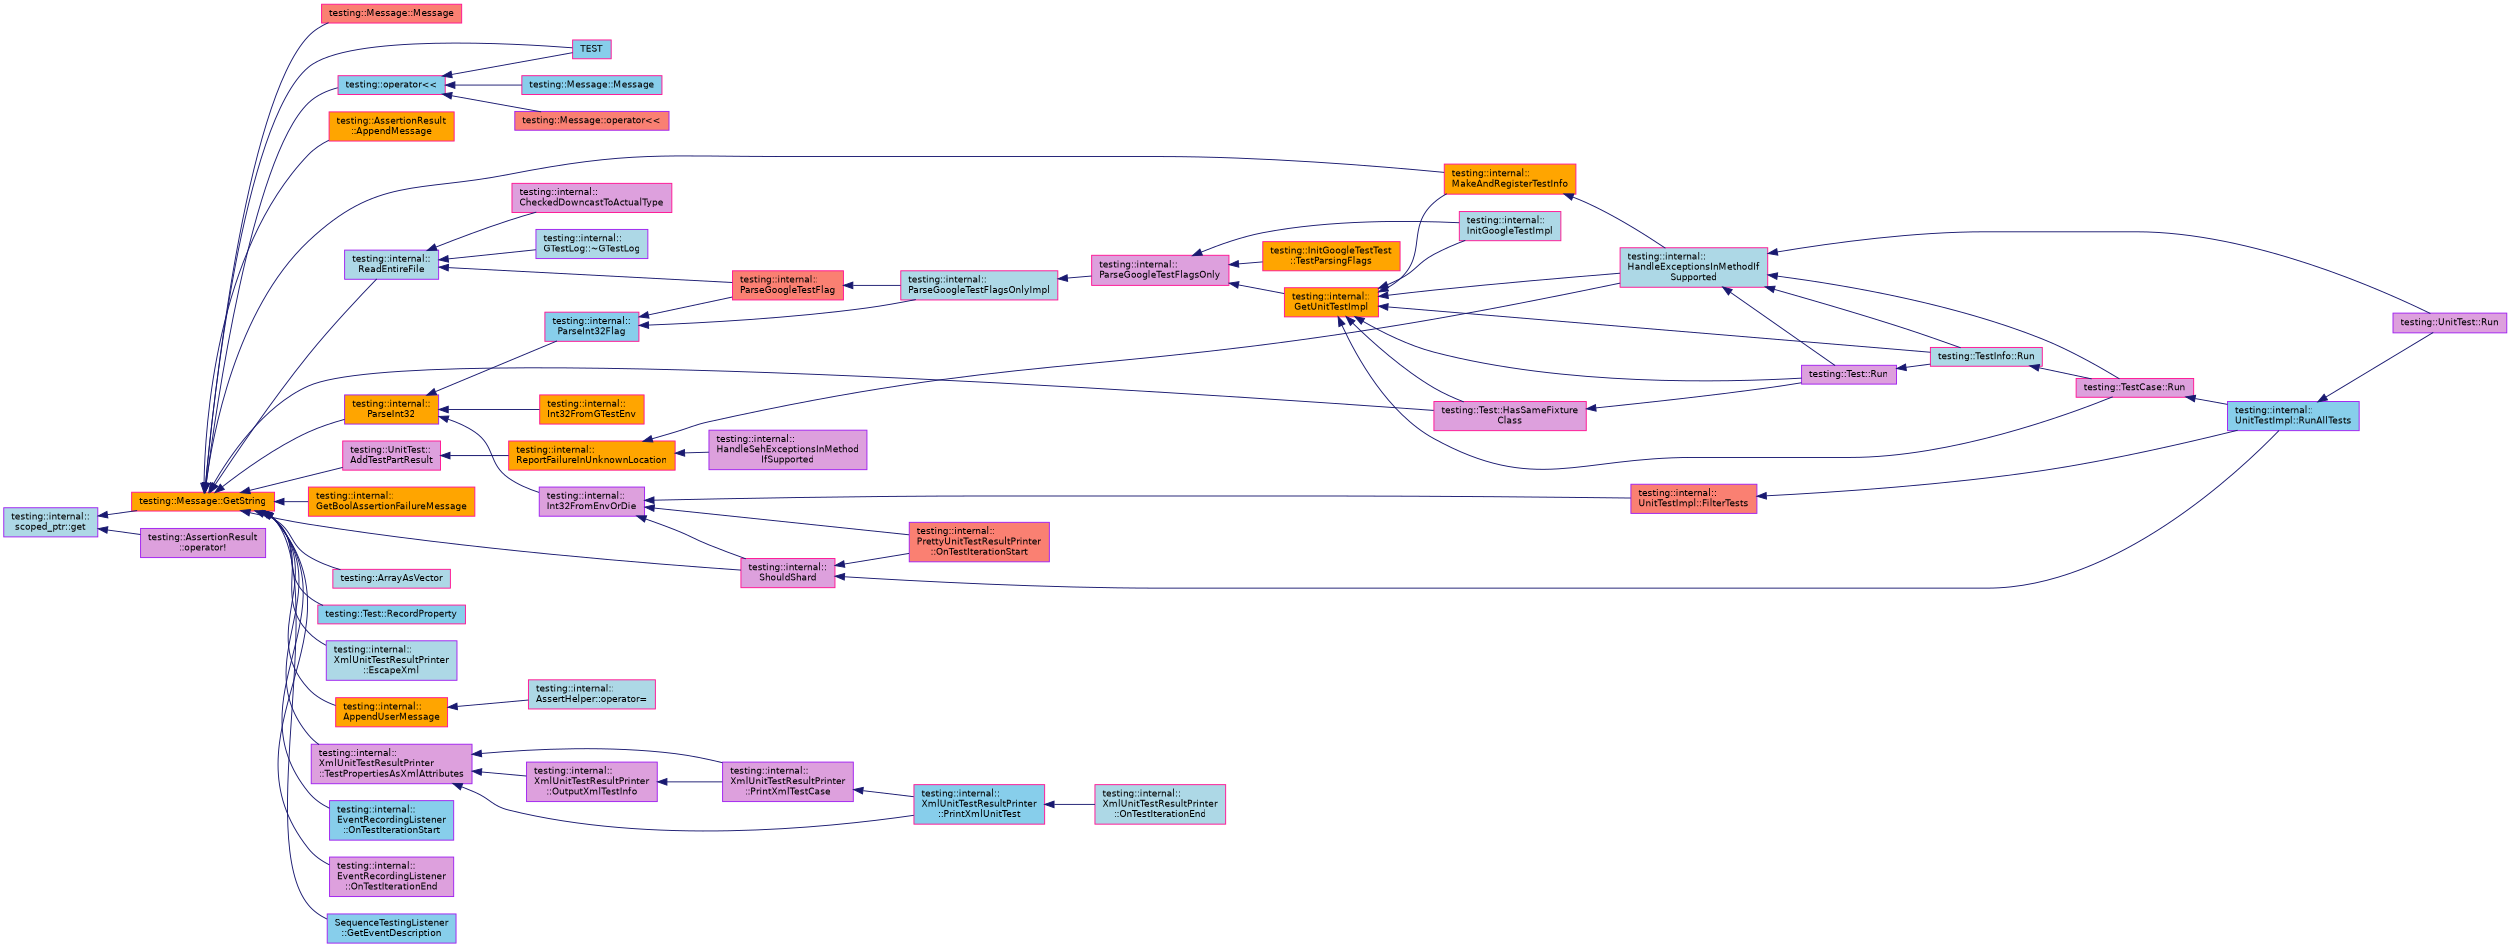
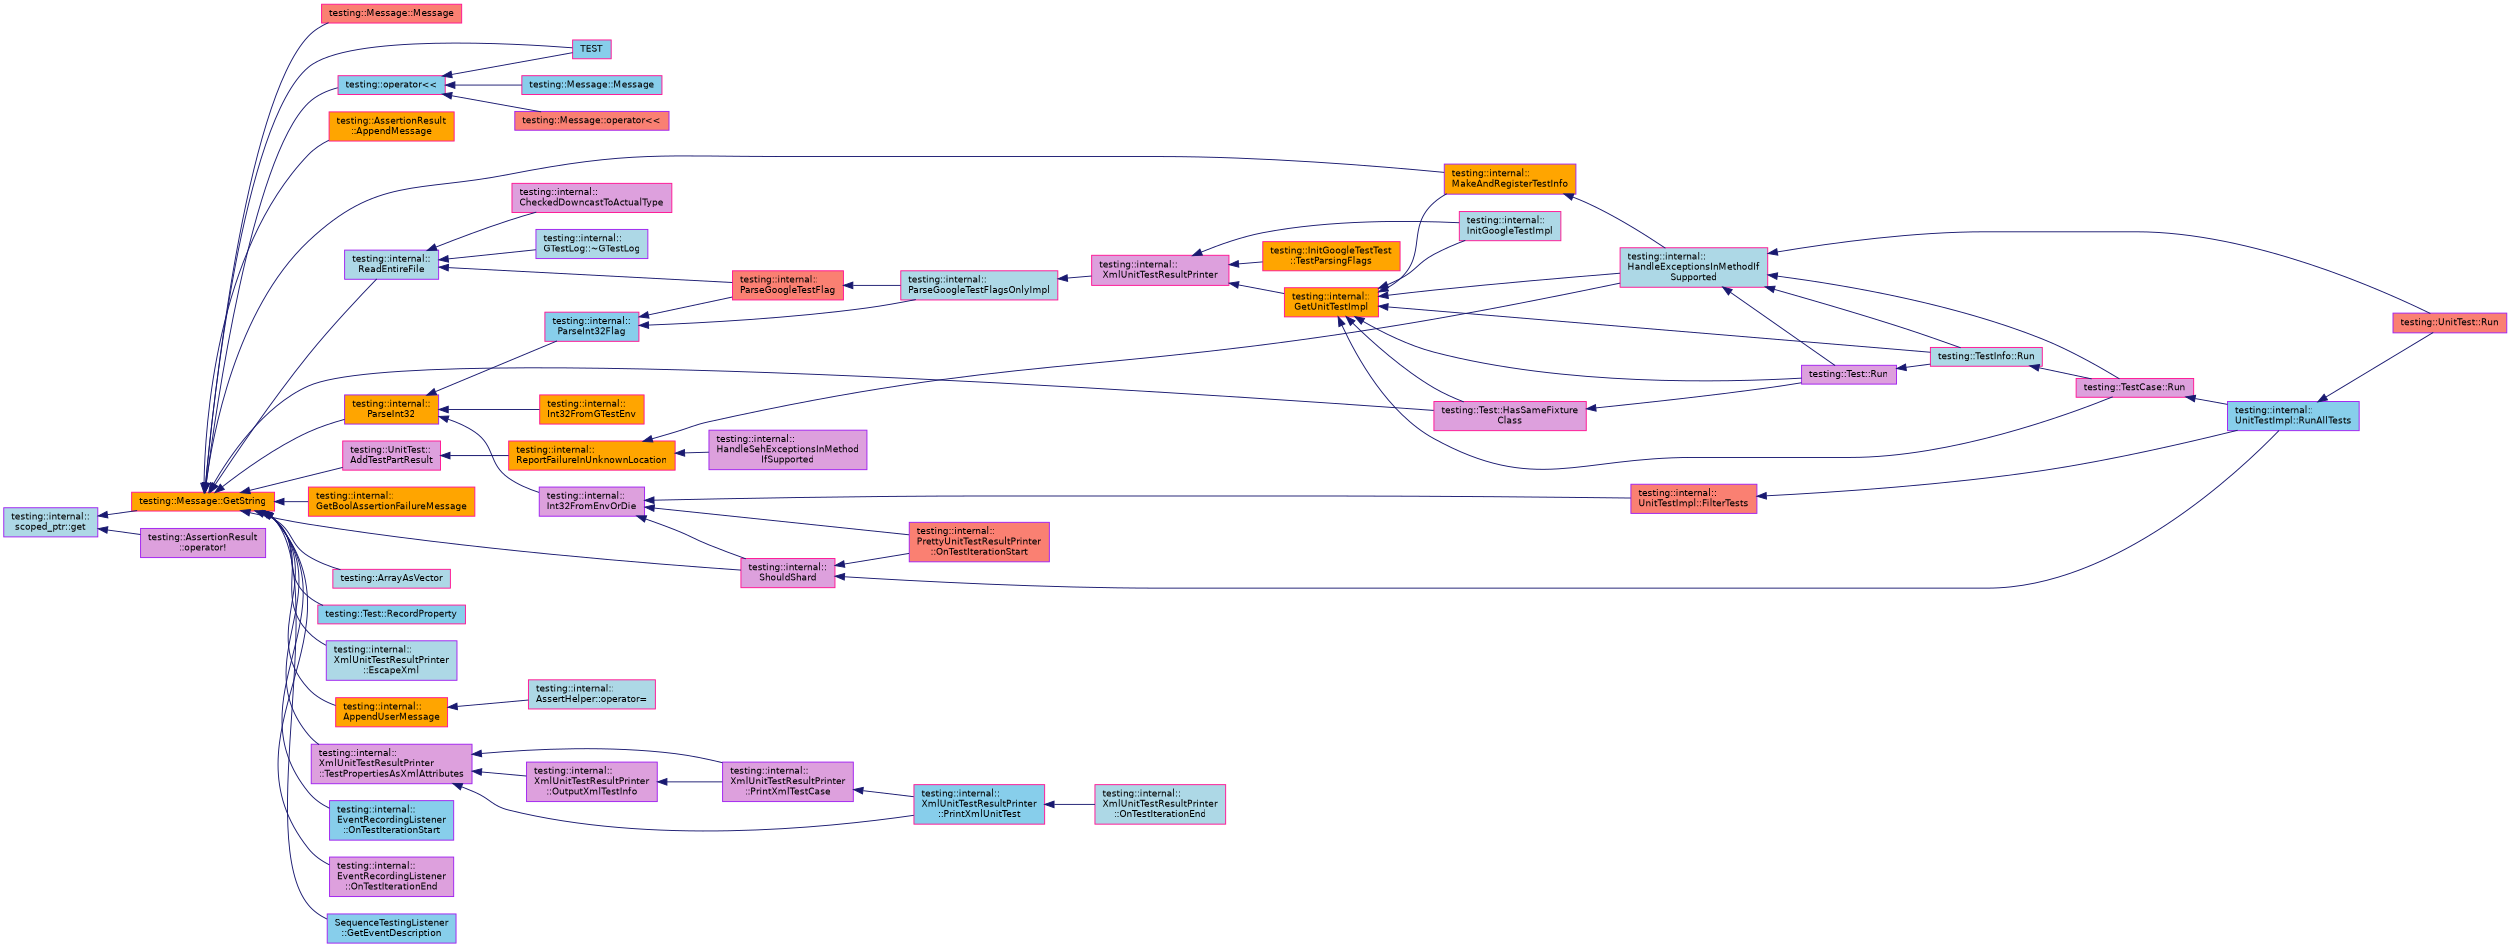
node "testing::internal:: MakeAndRegisterTestInfo": color deeppink -> purple
node "testing::internal:: ParseGoogleTestFlagsOnly": label "testing::internal:: ParseGoogleTestFlagsOnly" -> "testing::internal:: XmlUnitTestResultPrinter"
node "testing::UnitTest::Run": fillcolor plum -> salmon
